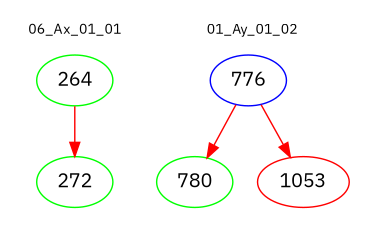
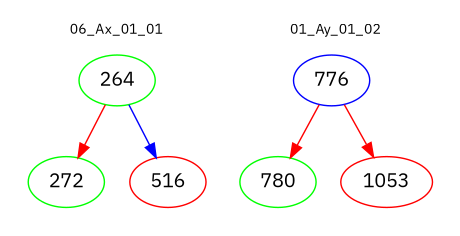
node "516": added
